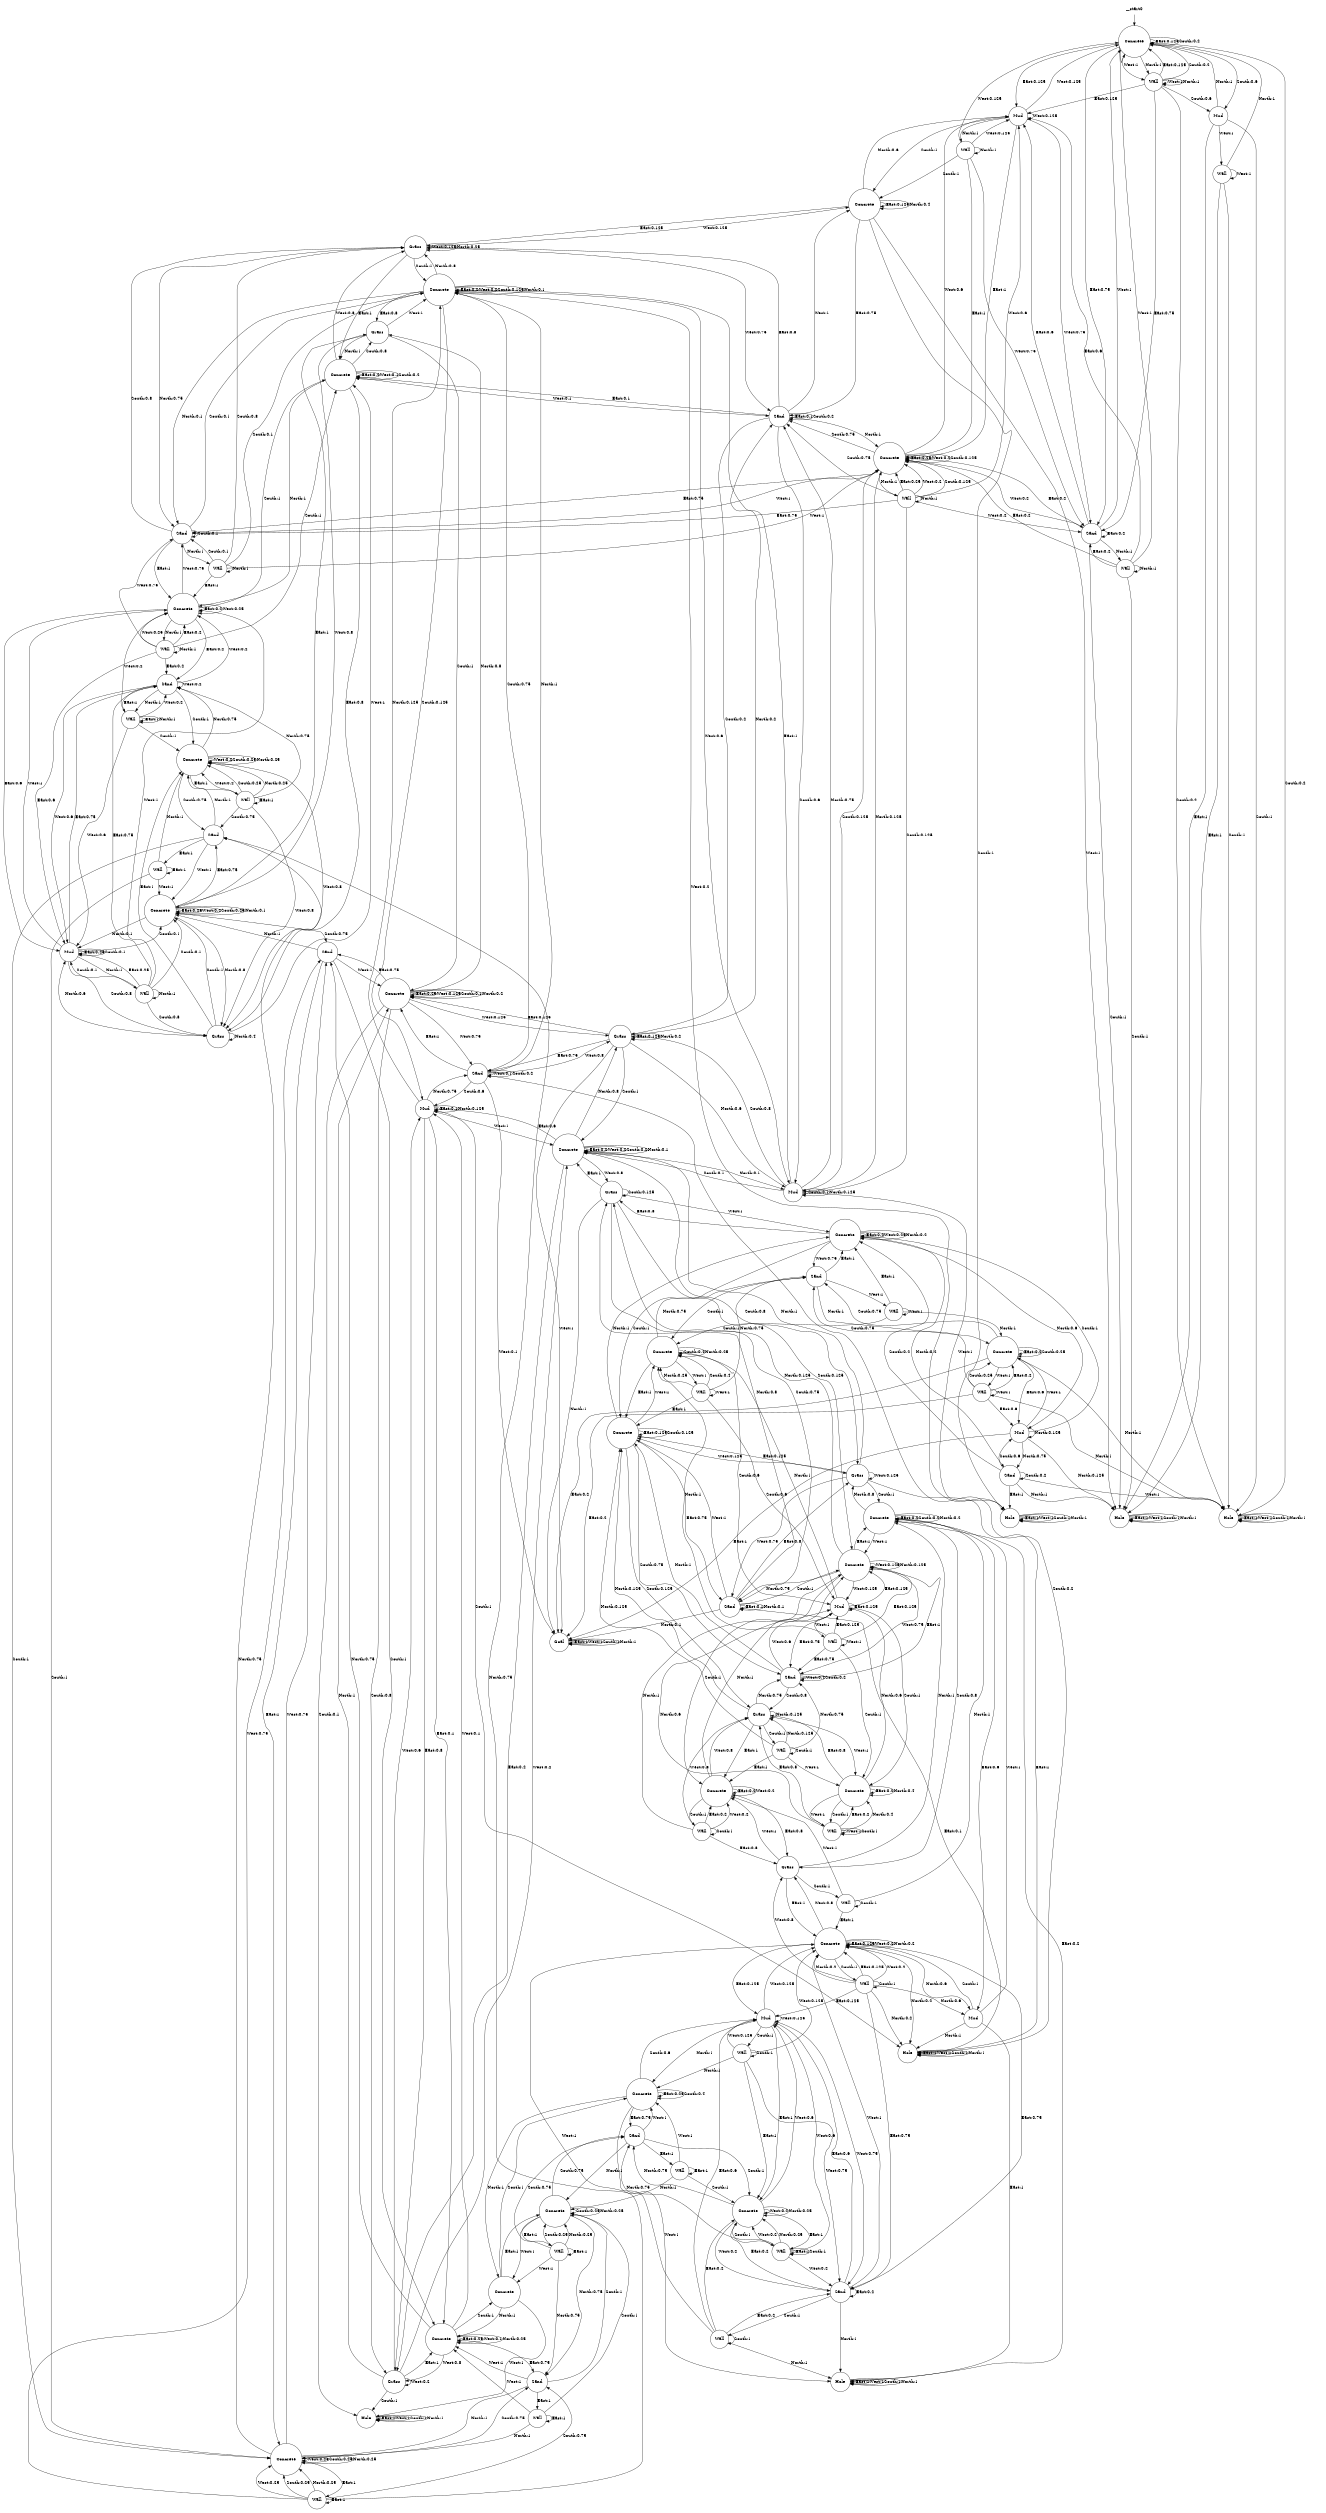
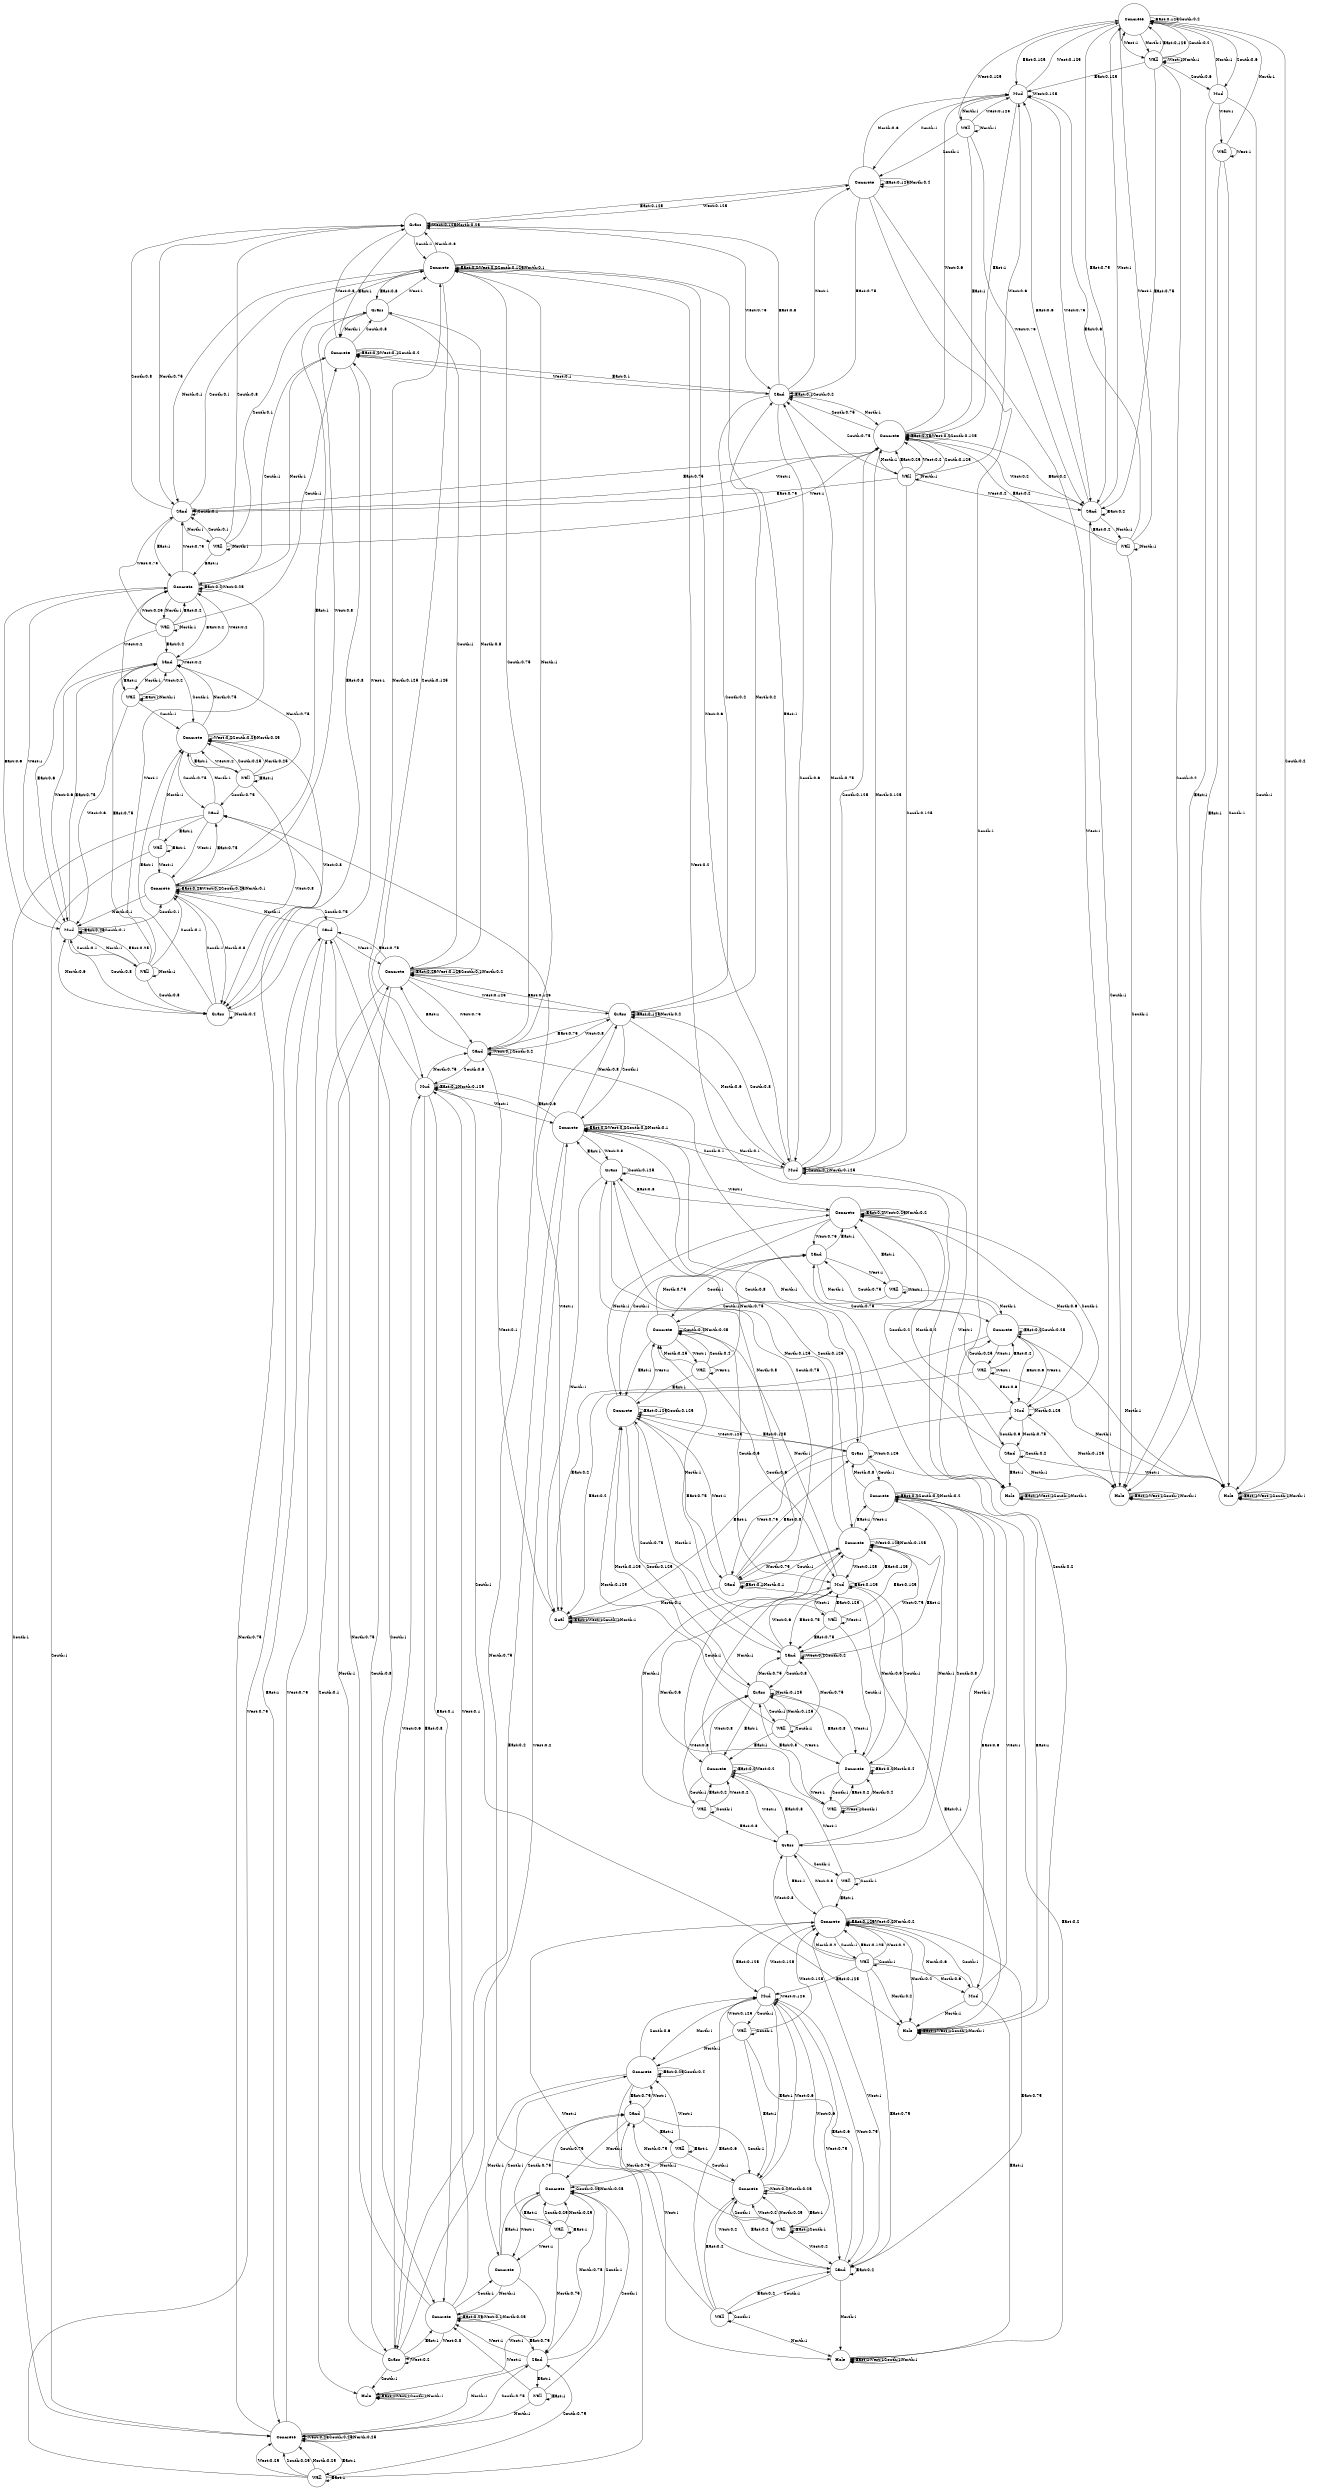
node "__start0": removed
